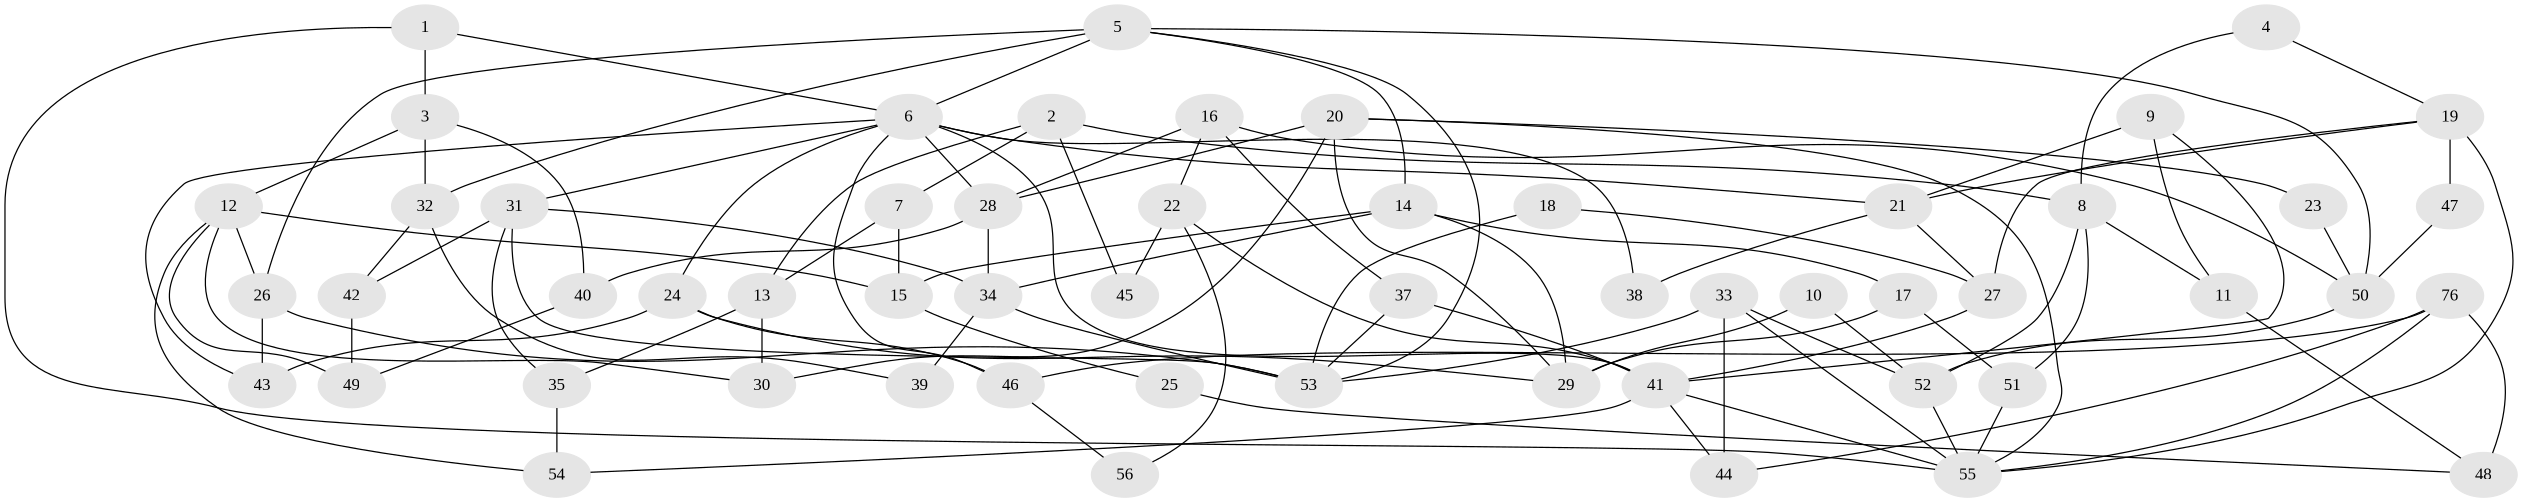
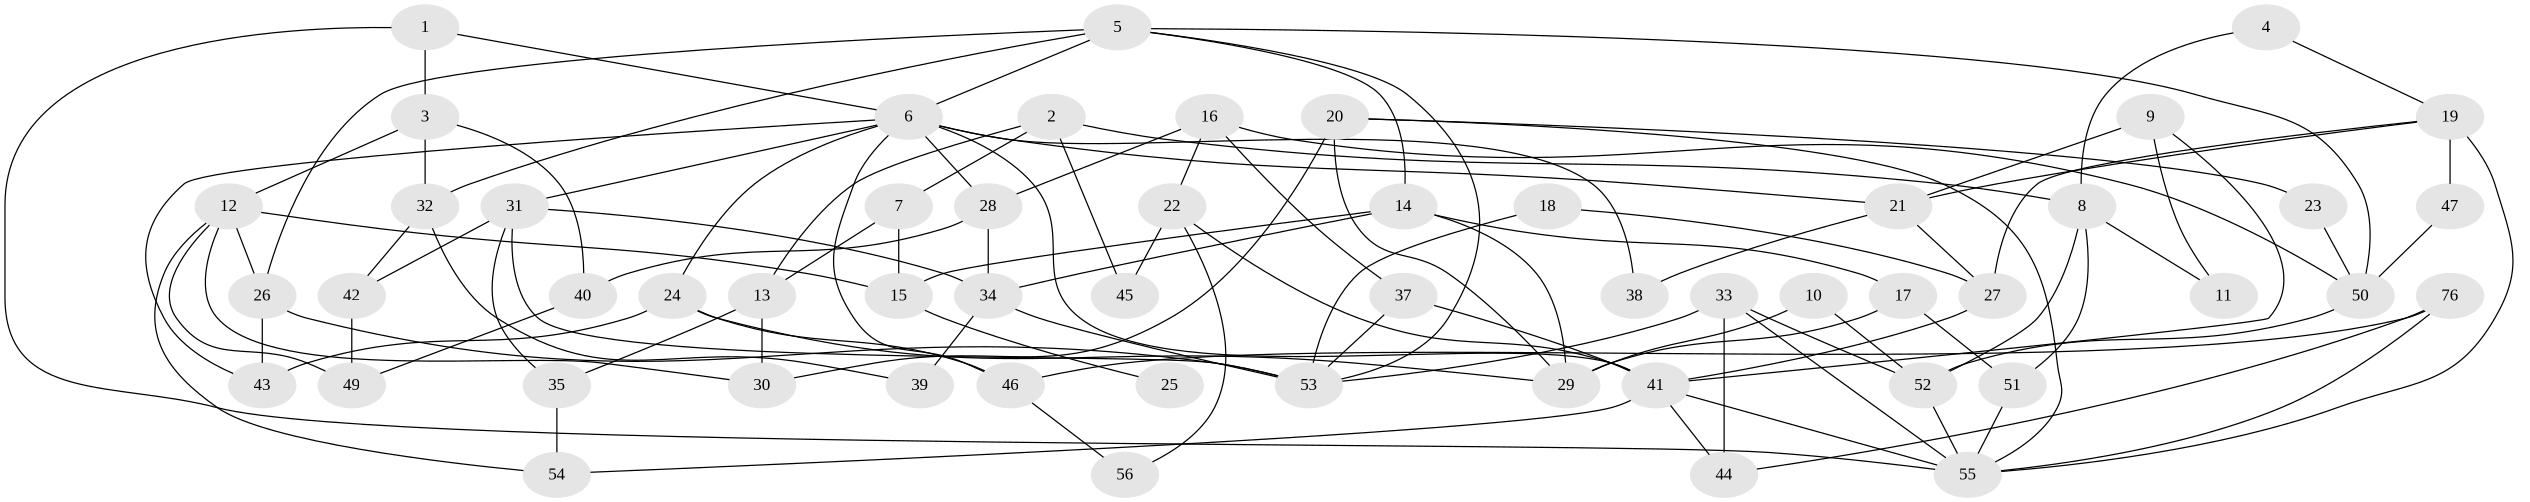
edge "20" -- "28": removed
node "48": removed
